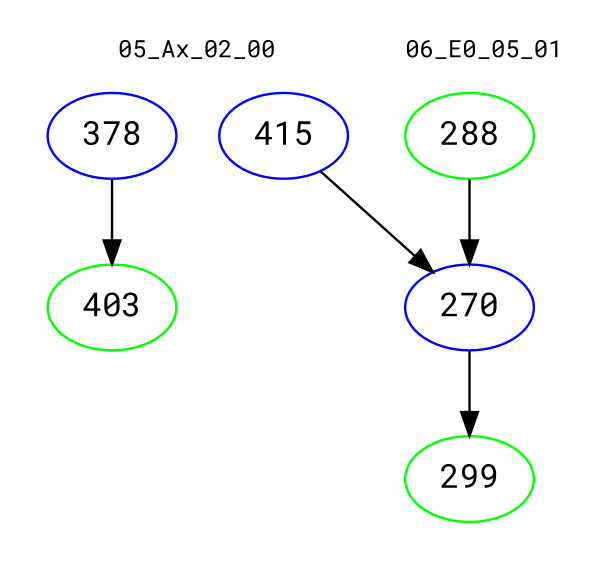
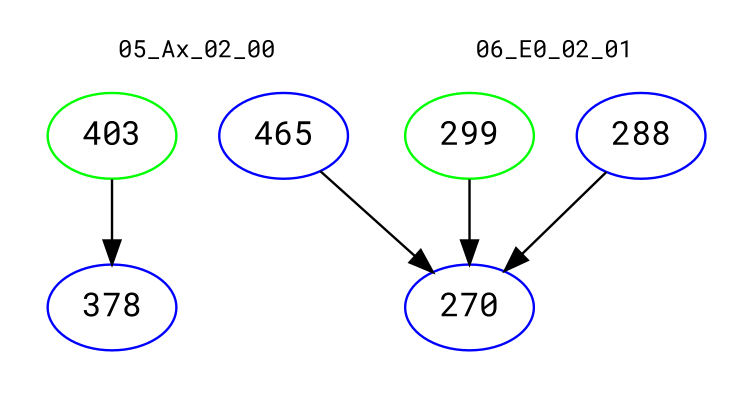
cluster "06_E0_05_01": label "06_E0_05_01" -> "06_E0_02_01"
node "415": label "415" -> "465"
node "288": color green -> blue
edge "378" -> "403": reversed
edge "270" -> "299": reversed
